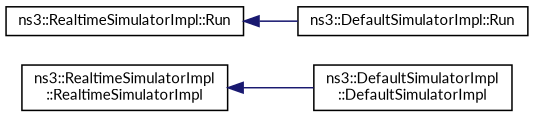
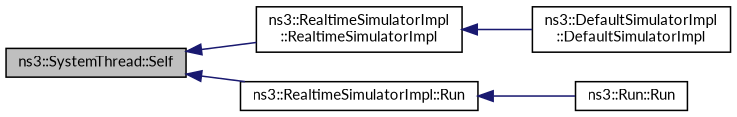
node "ns3::DefaultSimulatorImpl::Run": label "ns3::DefaultSimulatorImpl::Run" -> "ns3::Run::Run"
node "ns3::SystemThread::Self": added
